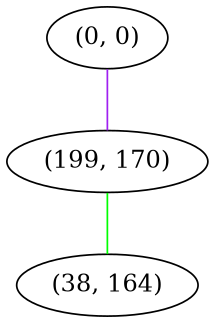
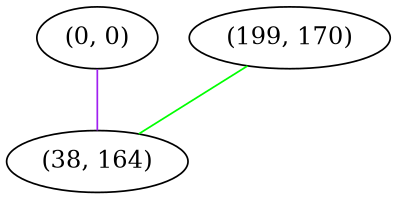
edge "(0, 0)" -- "(199, 170)": now "(0, 0)" -- "(38, 164)"
